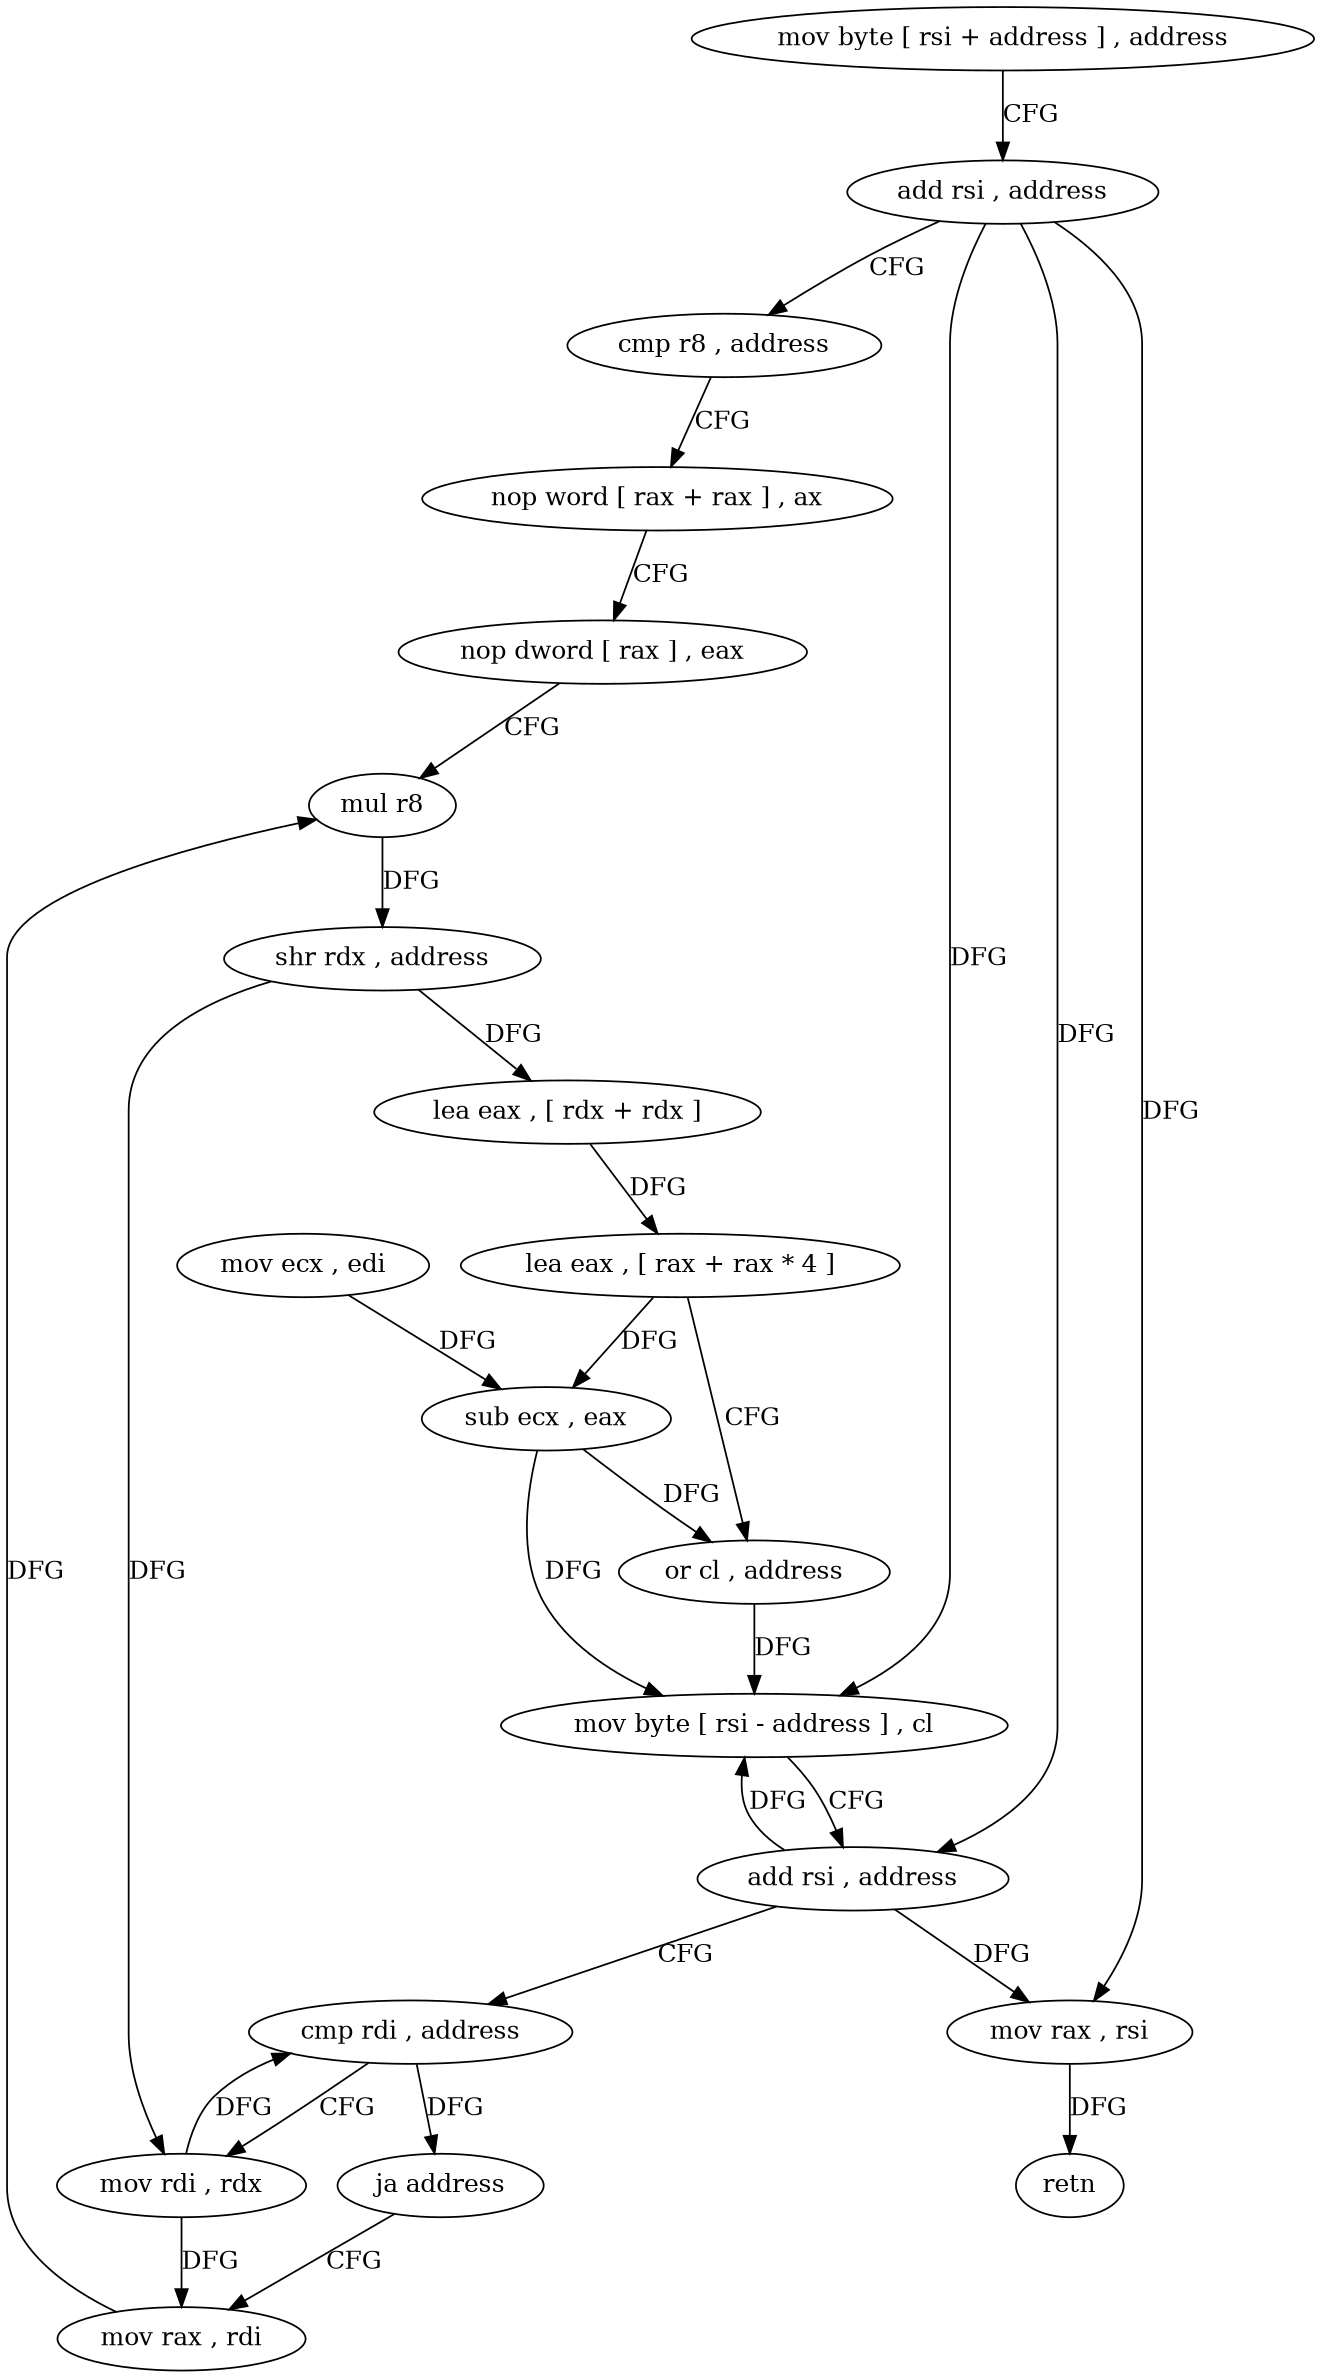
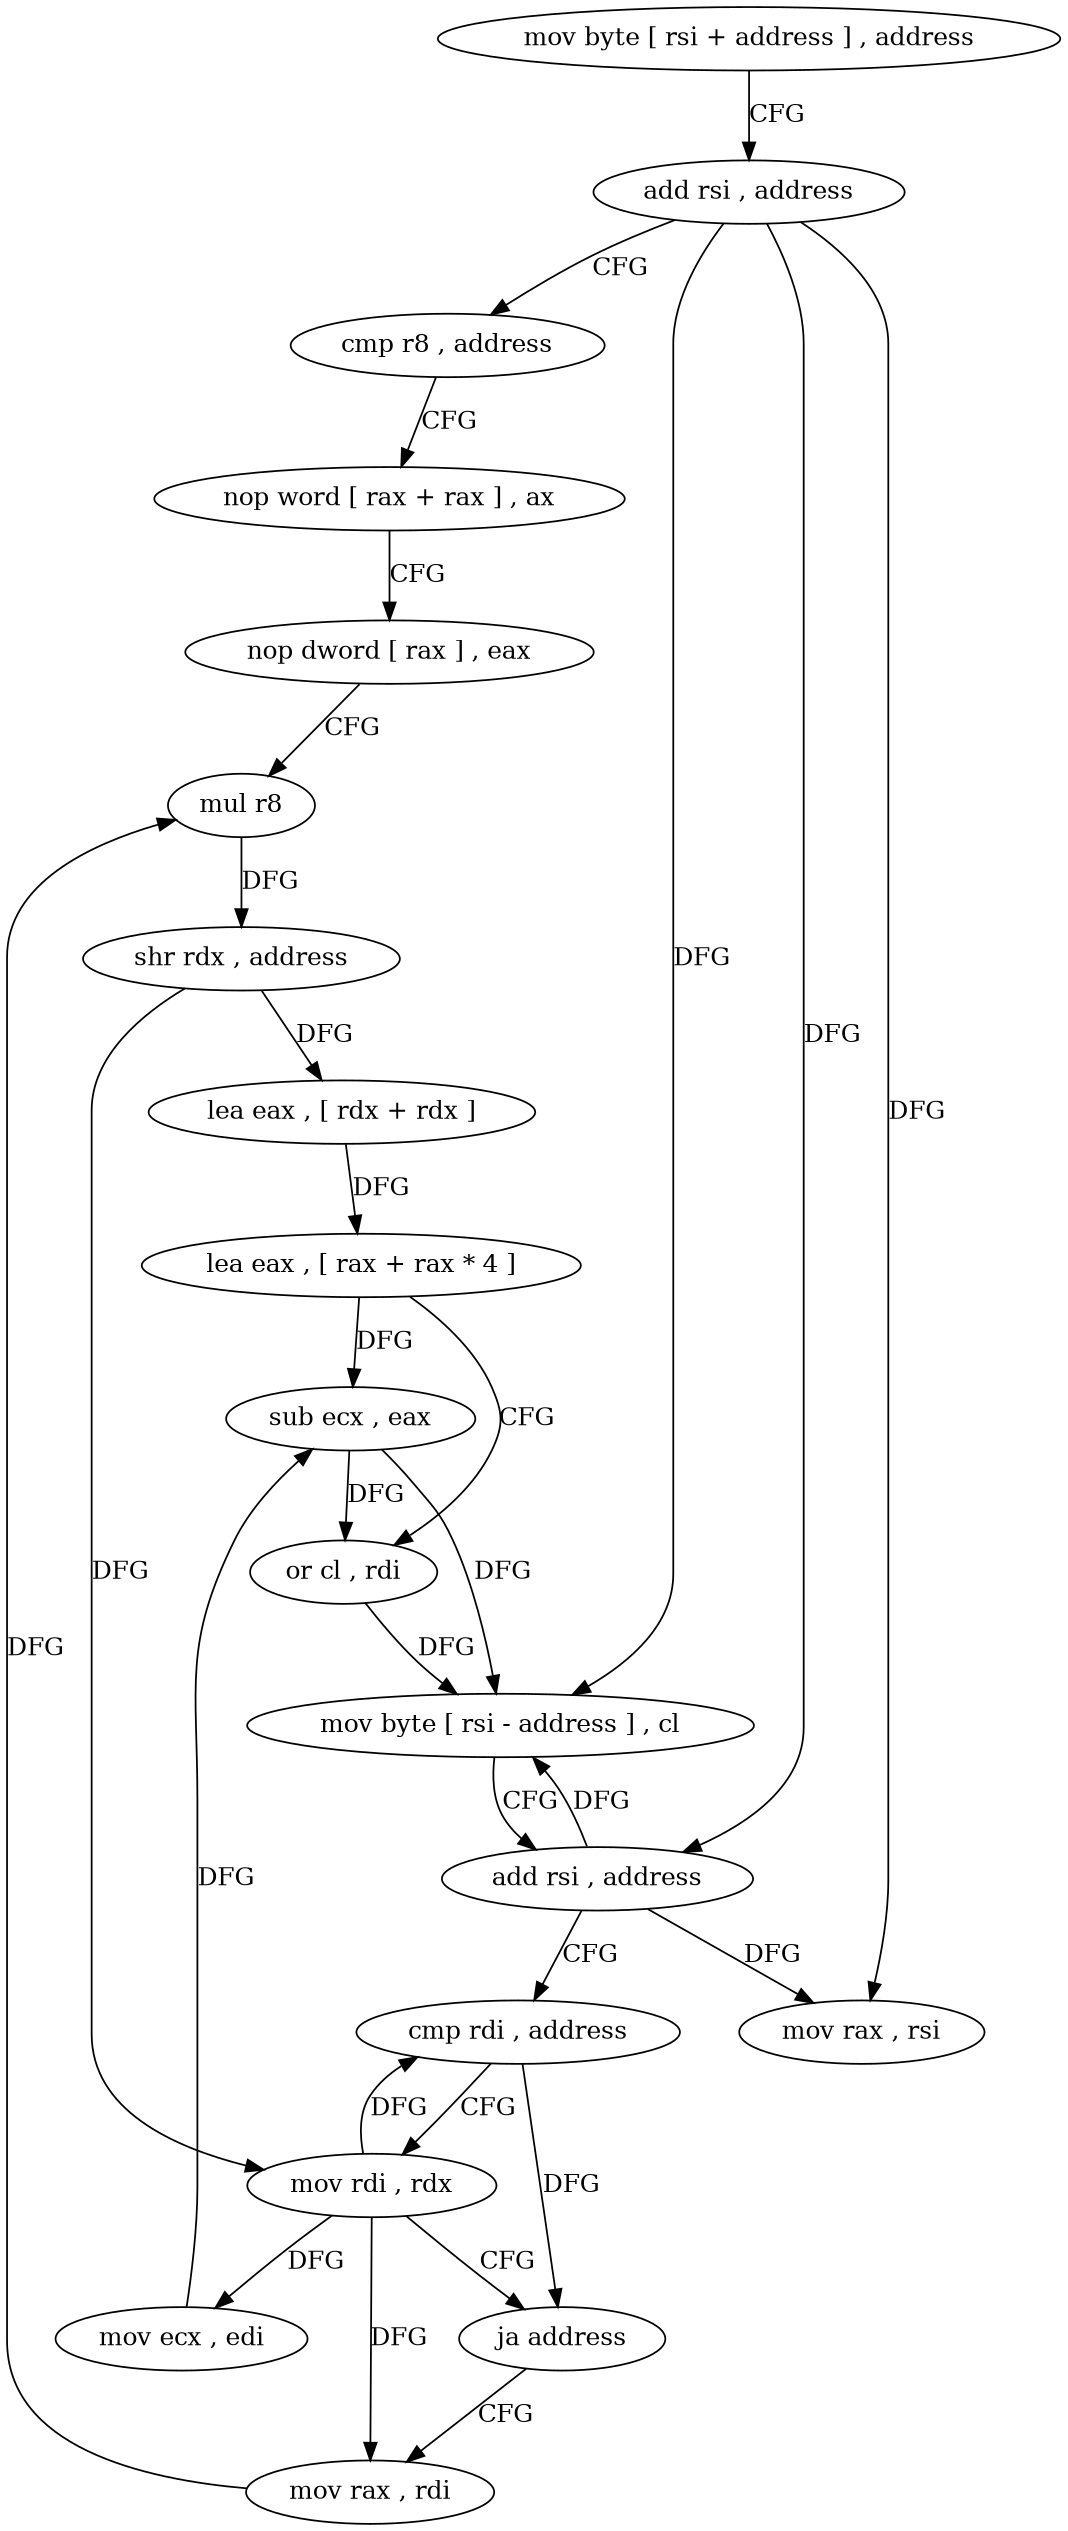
node "or cl , address": label "or cl , address" -> "or cl , rdi"
node "retn": removed
edge "mov rdi , rdx" -> "mov ecx , edi": added, label "DFG"
edge "mov rdi , rdx" -> "ja address": added, label "CFG"
